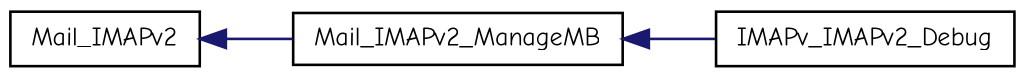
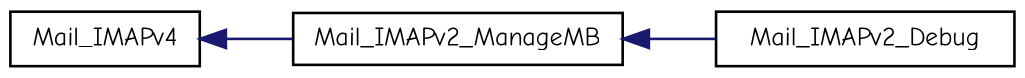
node "Mail_IMAPv2": label "Mail_IMAPv2" -> "Mail_IMAPv4"
node "IMAPv_IMAPv2_Debug": label "IMAPv_IMAPv2_Debug" -> "Mail_IMAPv2_Debug"
